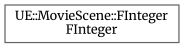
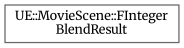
node "UE::MovieScene::FInteger FInteger": label "UE::MovieScene::FInteger FInteger" -> "UE::MovieScene::FInteger BlendResult"
